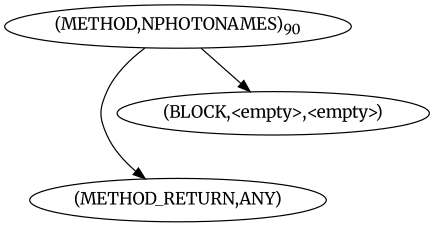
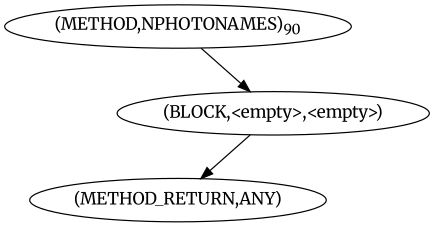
edge "(METHOD,NPHOTONAMES)" -> "(METHOD_RETURN,ANY)": now "(BLOCK,<empty>,<empty>)" -> "(METHOD_RETURN,ANY)"
